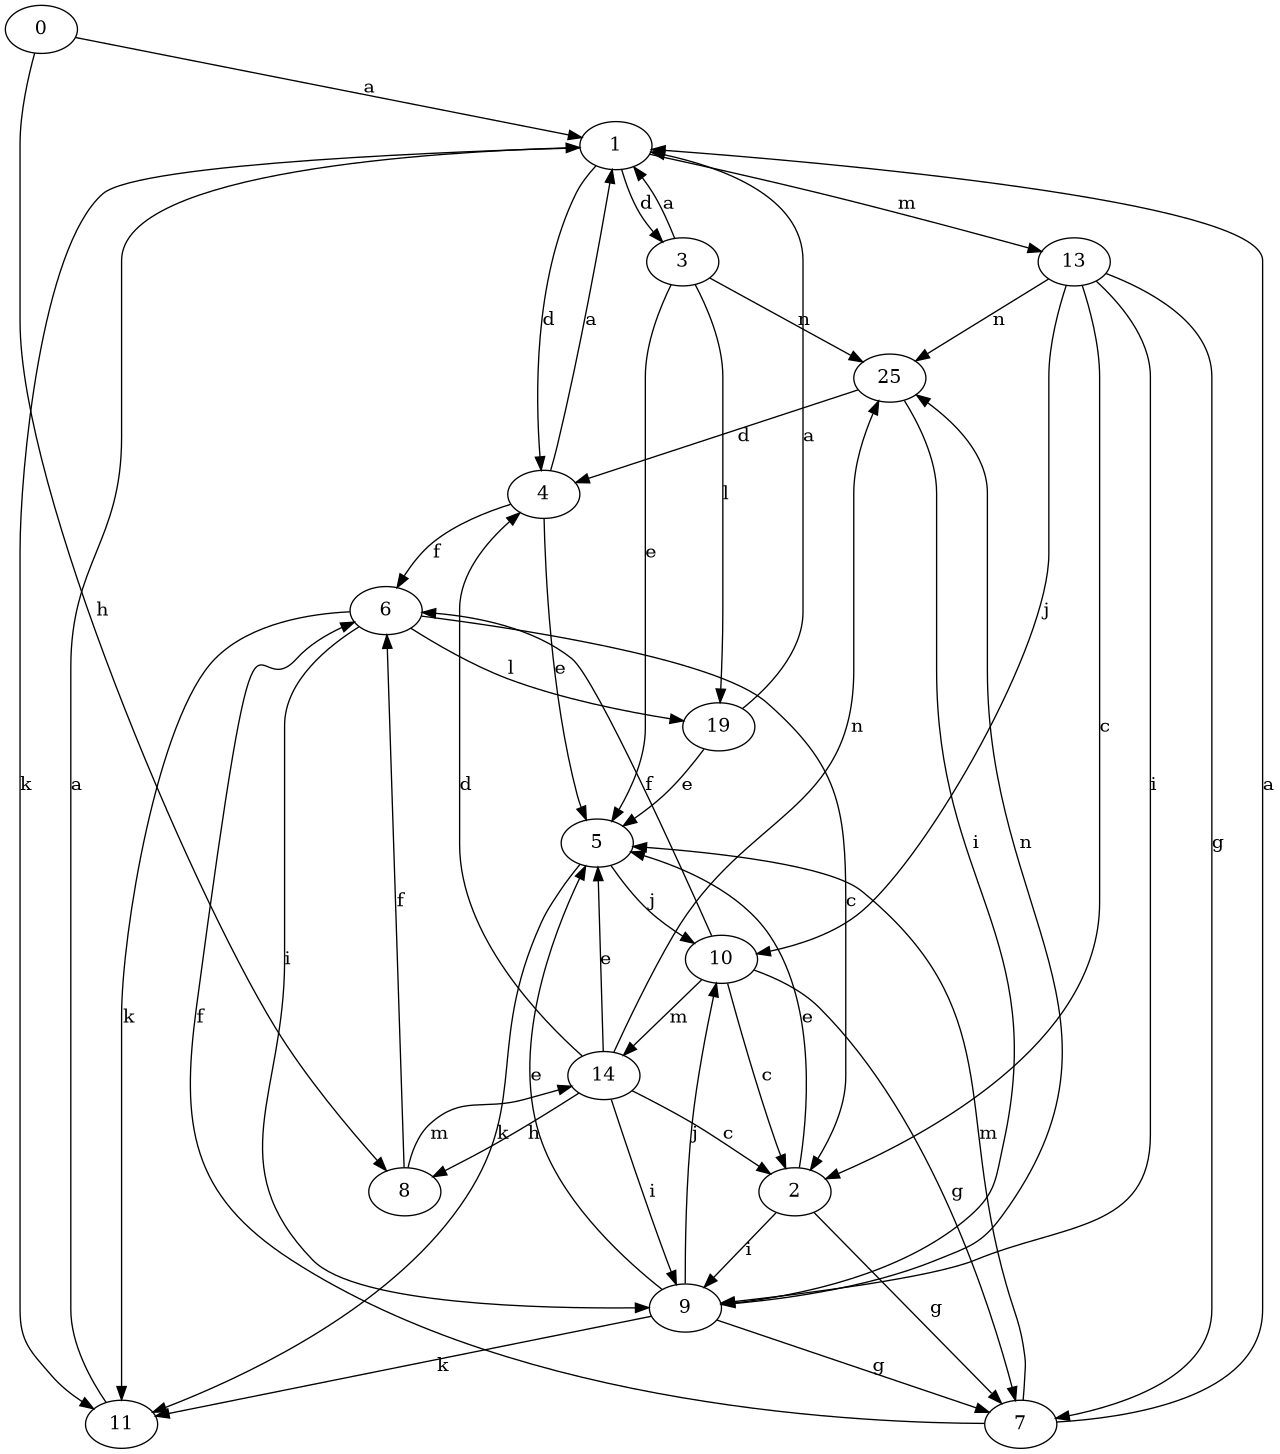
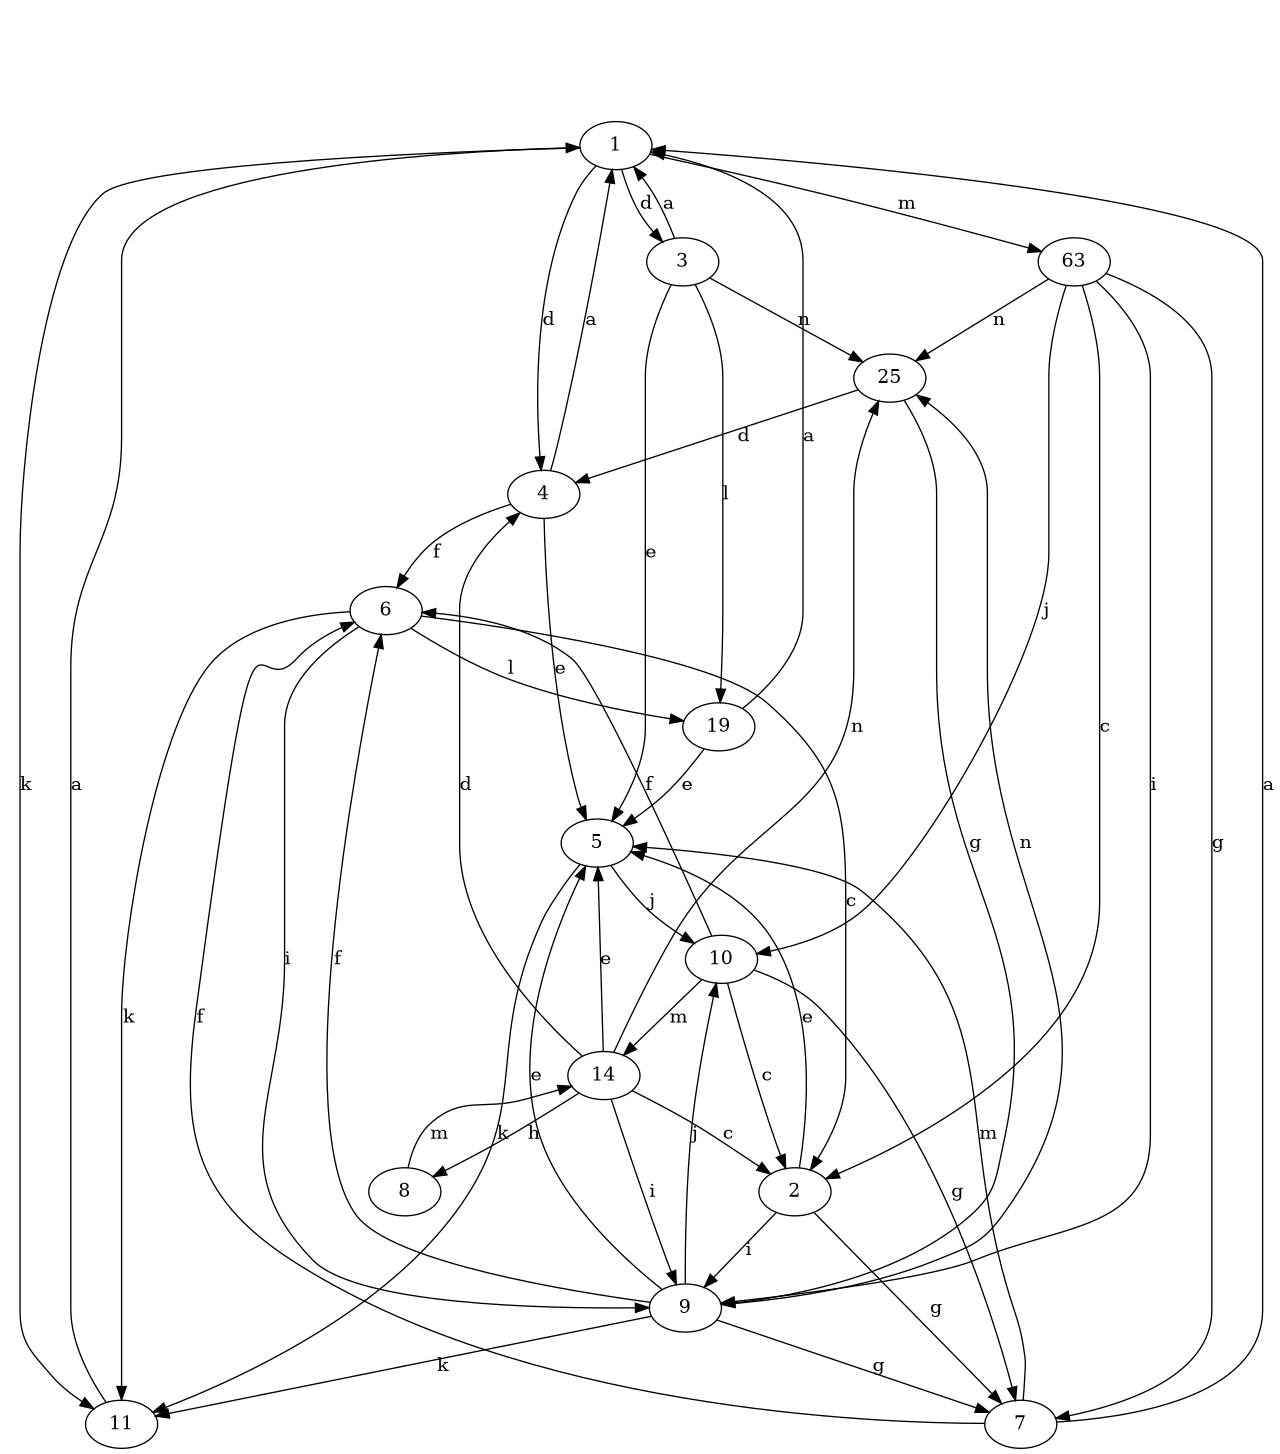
node "0": removed
node "13": label "13" -> "63"
edge "25" -> "9": label "i" -> "g"
edge "8" -> "6": now "9" -> "6"
